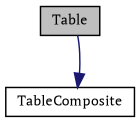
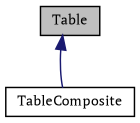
edge "Table" -> "TableComposite": reversed
